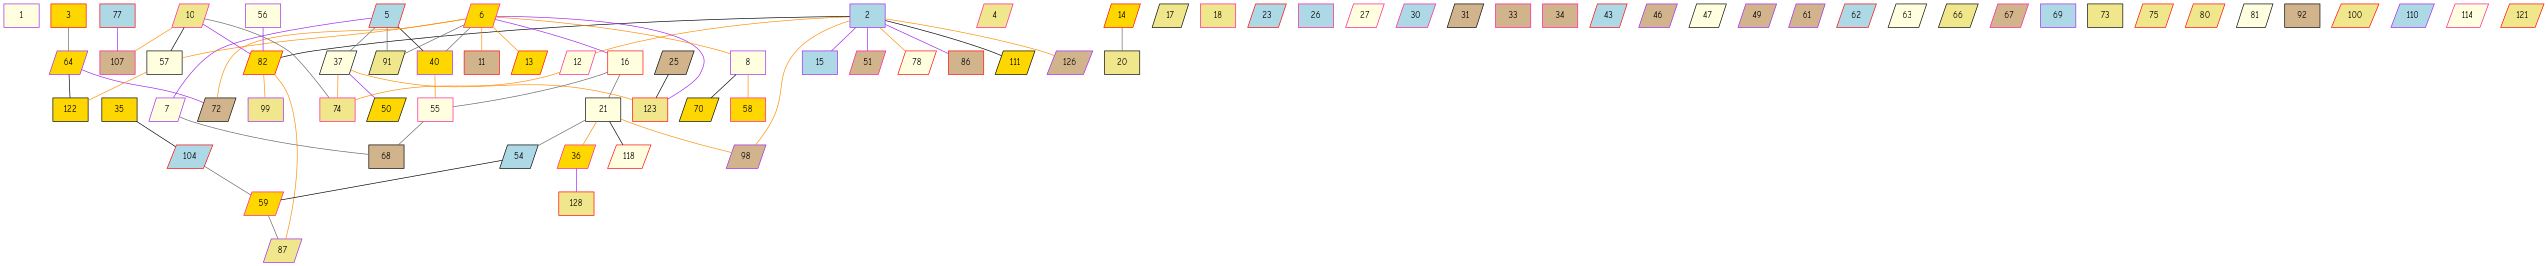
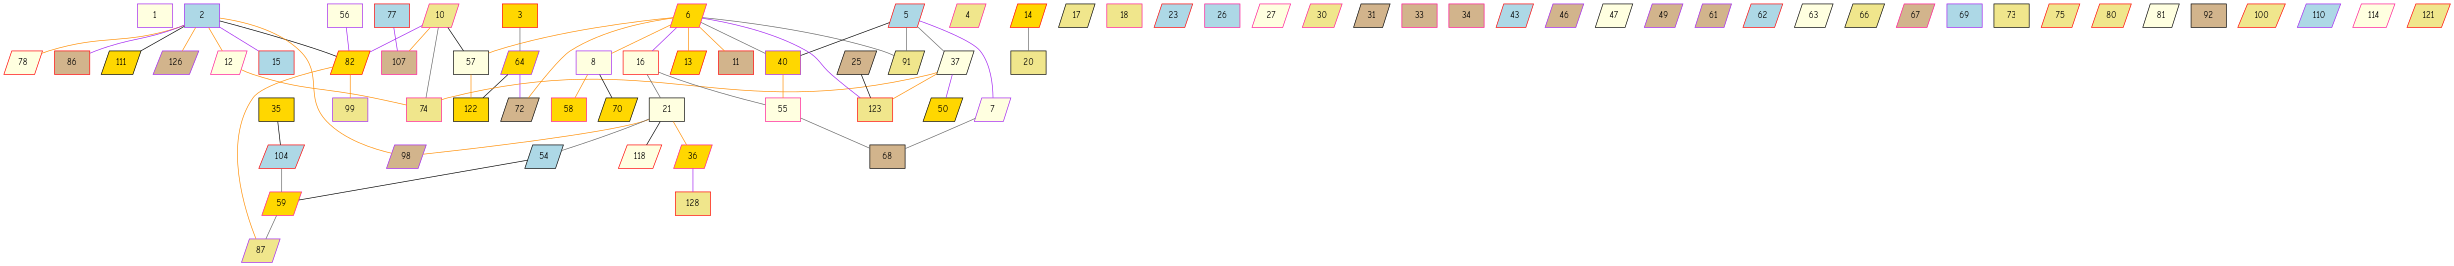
node "30": fillcolor lightblue -> khaki
node "15": color purple -> red
node "51": removed
